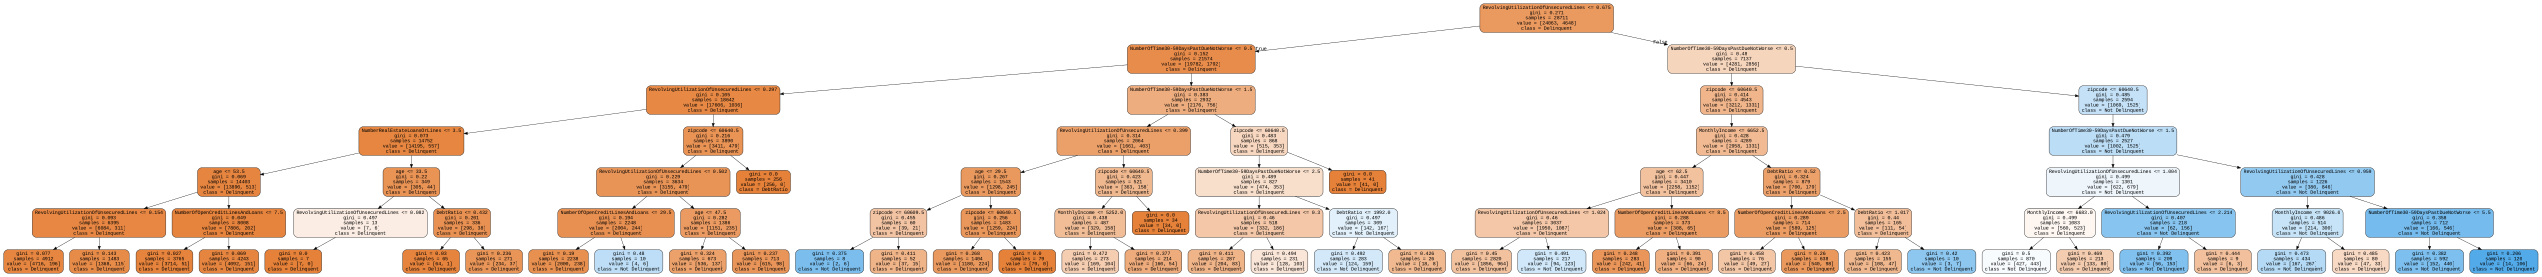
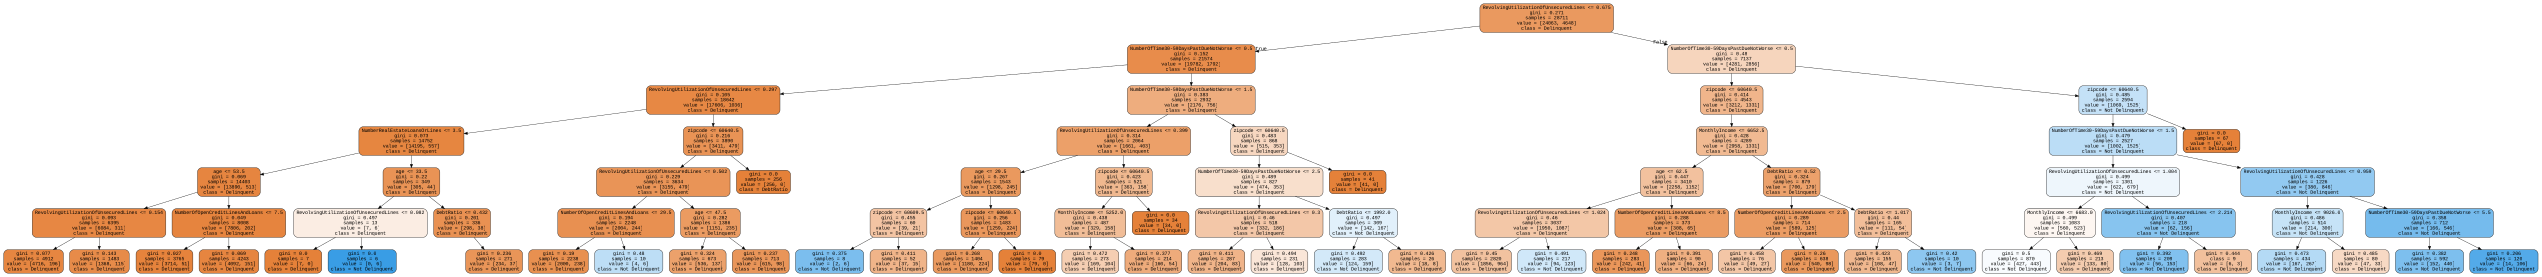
node "gini = 0.0 samples = 67 value = [67, 0] class = Delinquent": added
node "gini = 0.0 samples = 6 value = [0, 6] class = Not Delinquent": added
node "gini = 0.03 samples = 65 value = [64, 1] class = Delinquent": removed
node "gini = 0.444 samples = 9 value = [6, 3] class = Delinquent": label "gini = 0.444 samples = 9 value = [6, 3] class = Delinquent" -> "gini = 0.444 class = 9 value = [6, 3] class = Delinquent"
